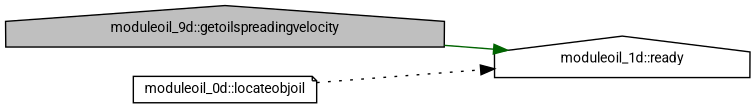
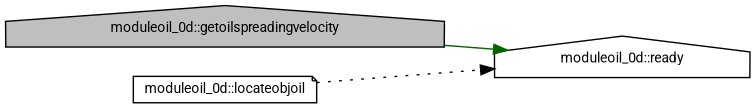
node "moduleoil_9d::getoilspreadingvelocity": label "moduleoil_9d::getoilspreadingvelocity" -> "moduleoil_0d::getoilspreadingvelocity"
node "moduleoil_1d::ready": label "moduleoil_1d::ready" -> "moduleoil_0d::ready"
